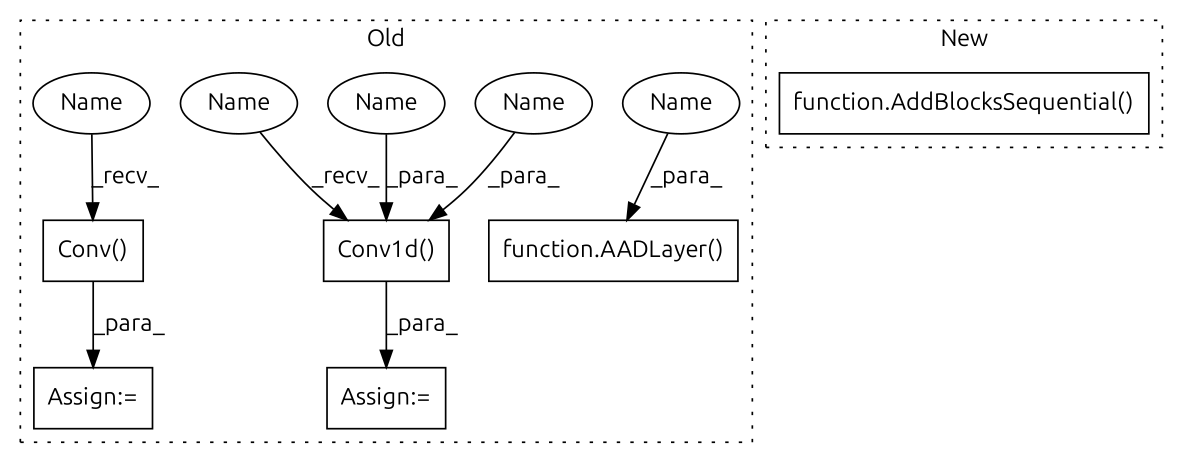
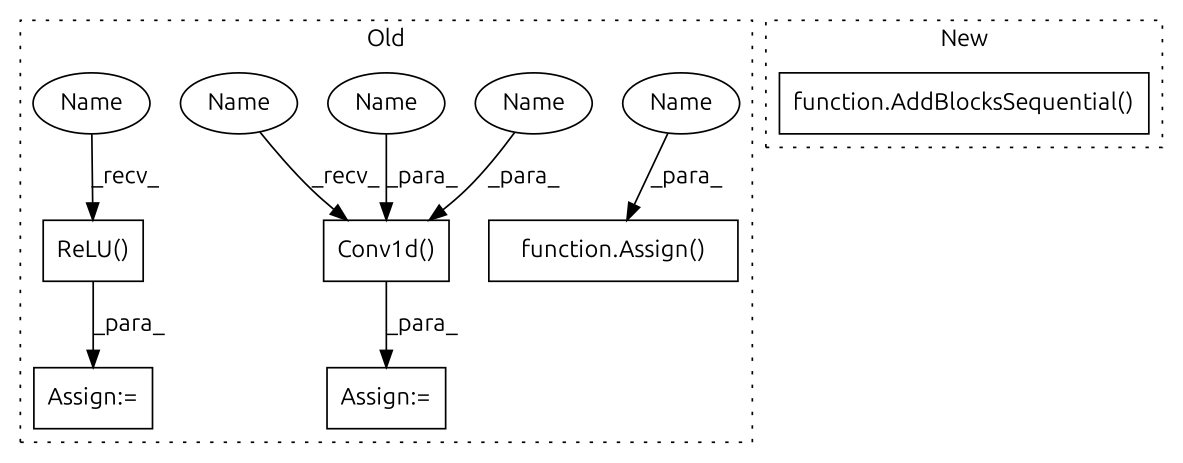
node "Conv()": label "Conv()" -> "ReLU()"
node "function.AADLayer()": label "function.AADLayer()" -> "function.Assign()"
